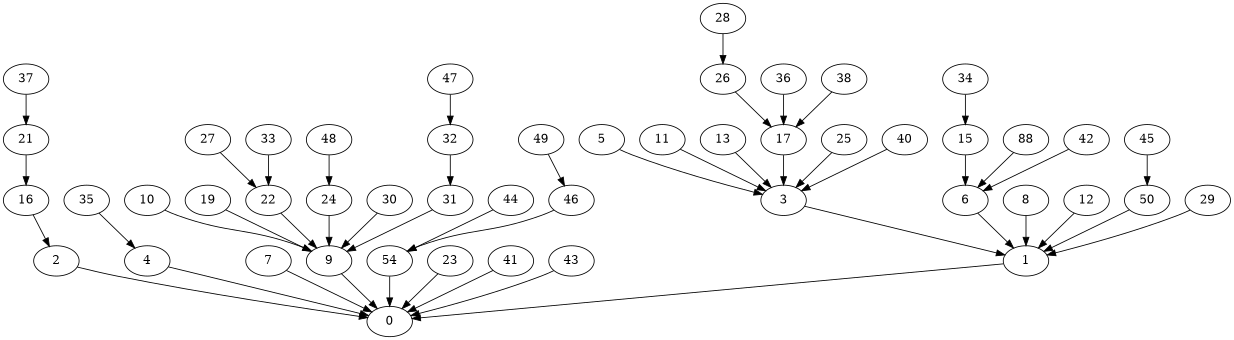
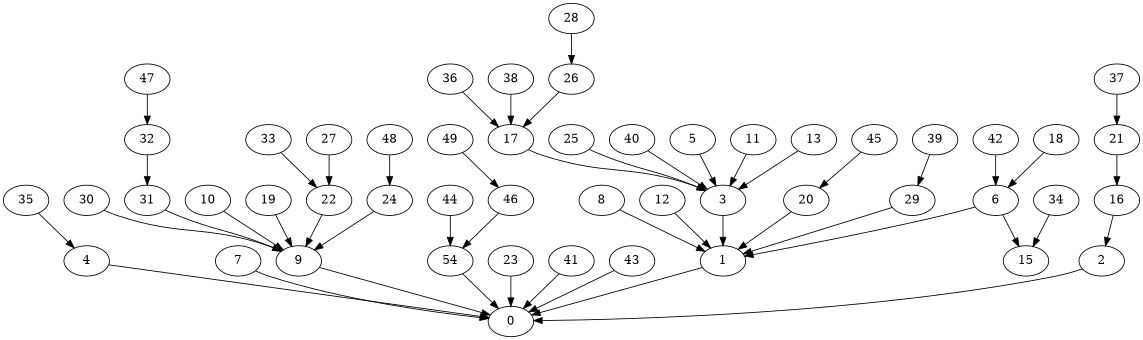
node "39": added
node "88": label "88" -> "18"
edge "15" -> "6": reversed
node "50": label "50" -> "20"
